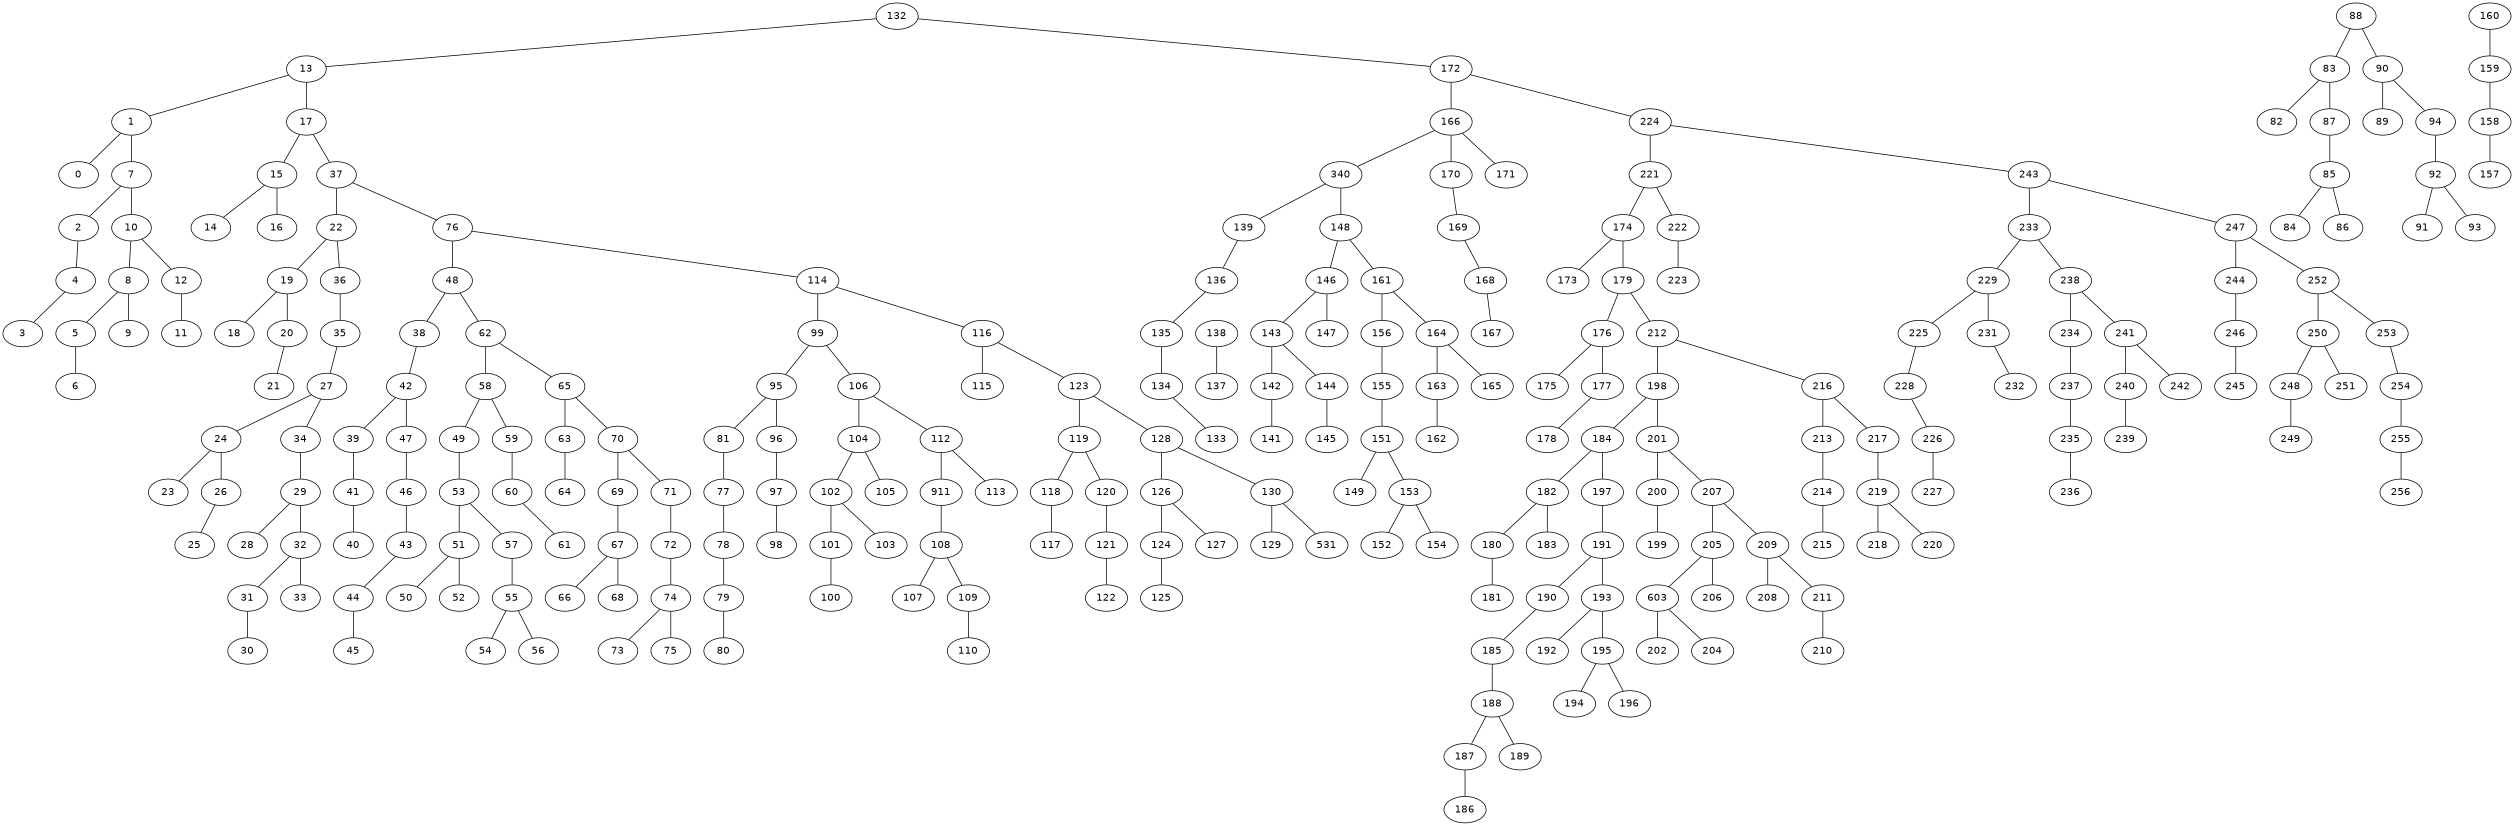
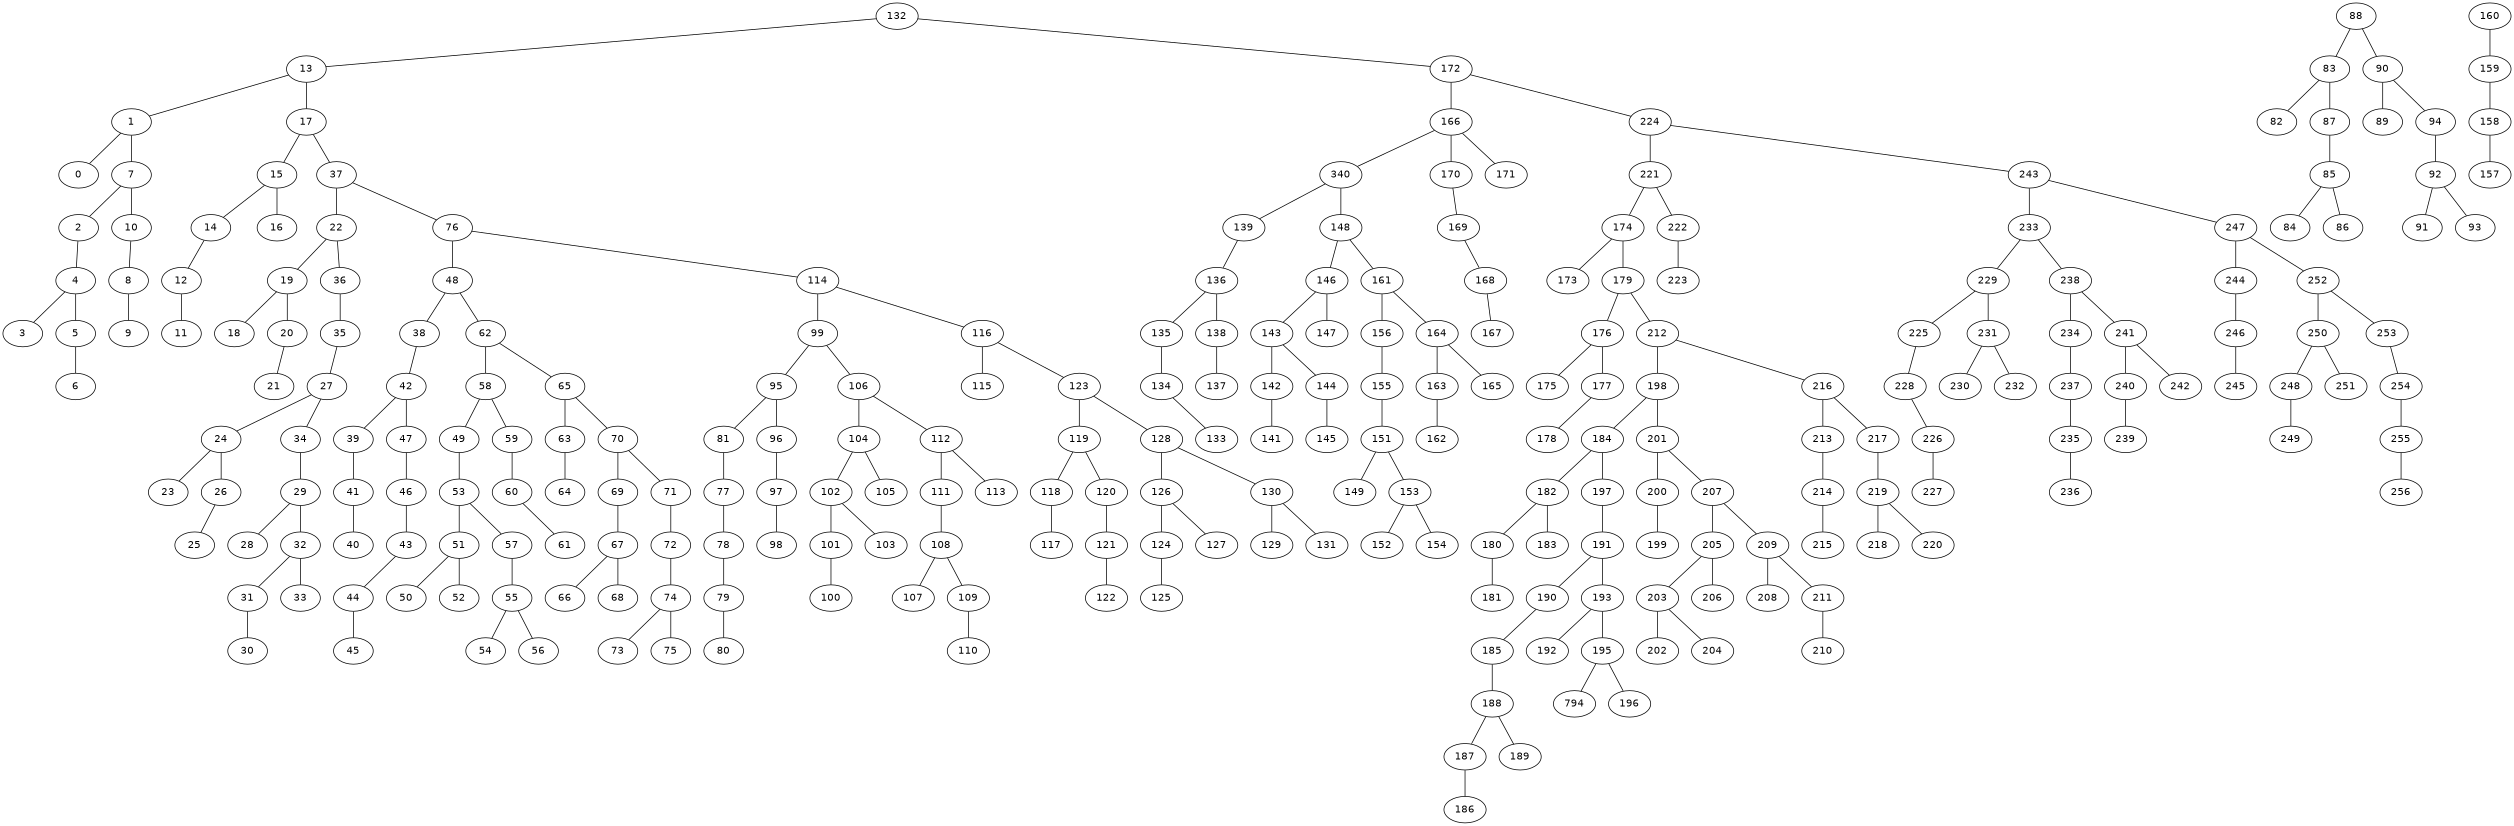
edge "10" -- "12": now "14" -- "12"
edge "8" -- "5": now "4" -- "5"
edge "136" -- "138": added
node "230": added
node "911": label "911" -> "111"
node "531": label "531" -> "131"
node "603": label "603" -> "203"
node "194": label "194" -> "794"
